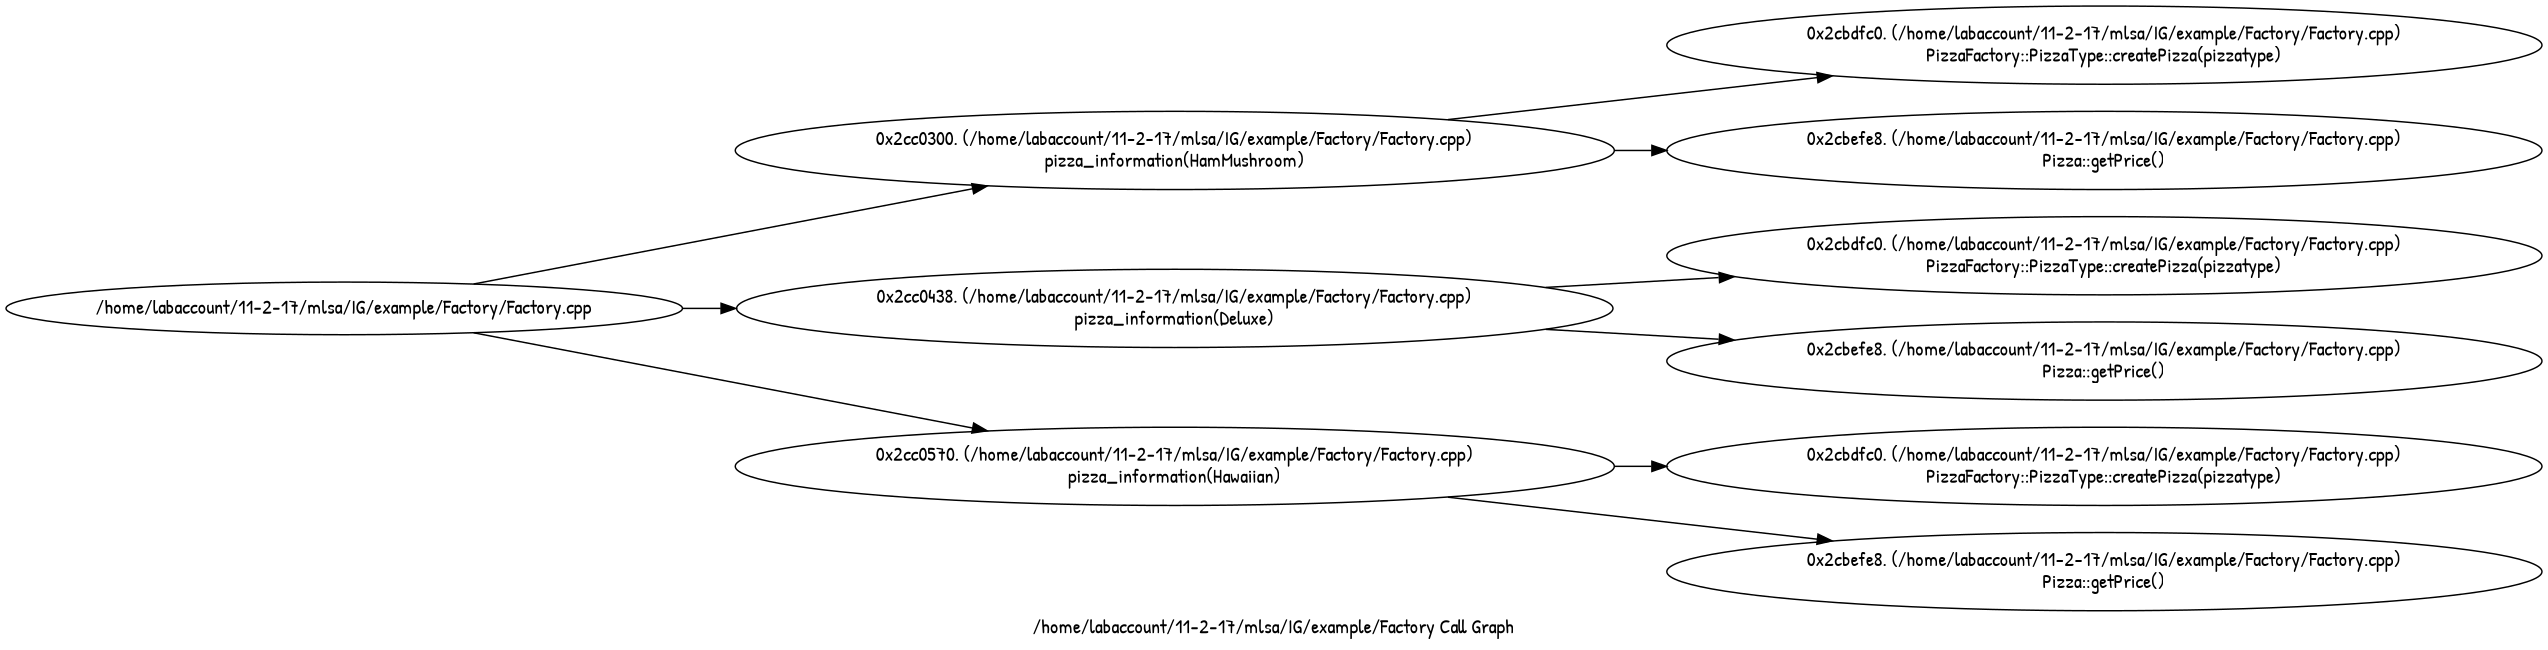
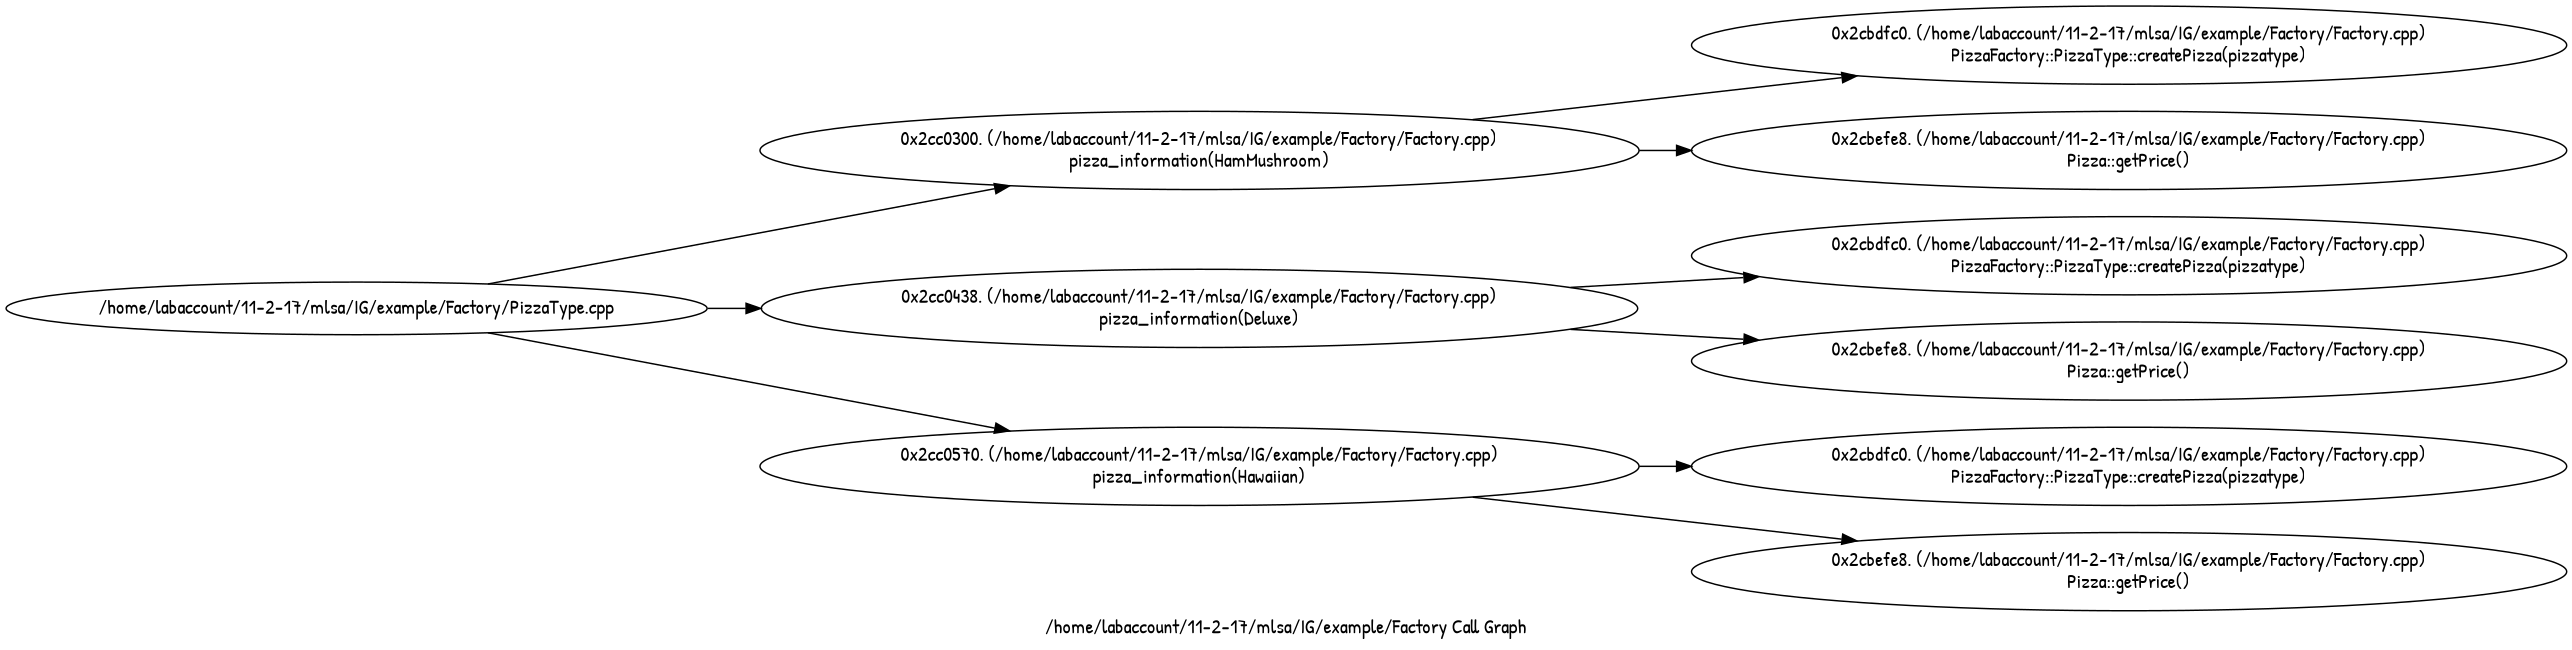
node "/home/labaccount/11-2-17/mlsa/IG/example/Factory/Factory.cpp": label "/home/labaccount/11-2-17/mlsa/IG/example/Factory/Factory.cpp" -> "/home/labaccount/11-2-17/mlsa/IG/example/Factory/PizzaType.cpp"
